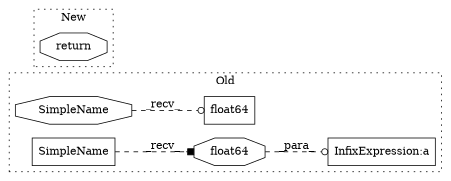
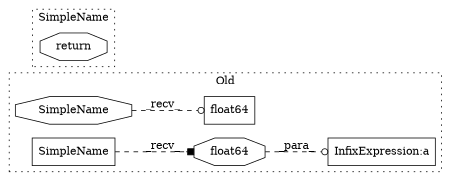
cluster "New": label "New" -> "SimpleName"
